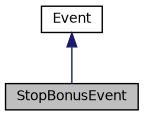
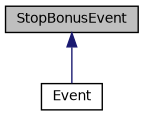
edge "StopBonusEvent" -> "Event": reversed
